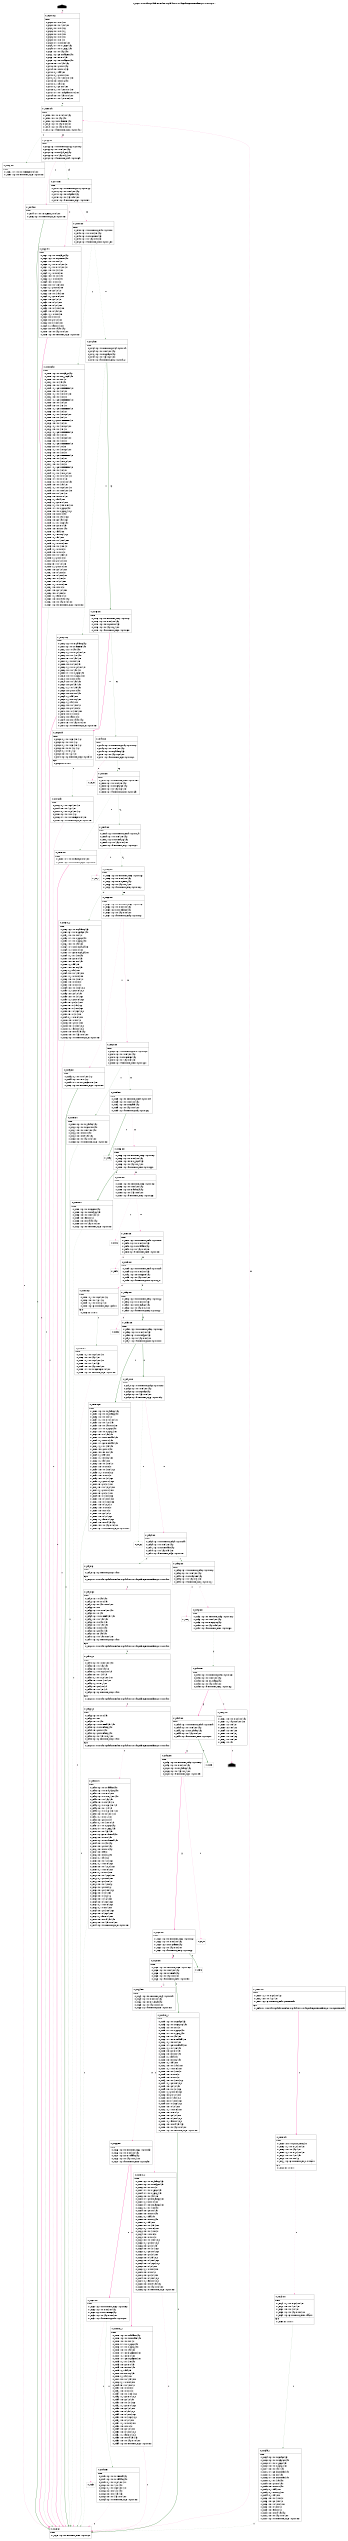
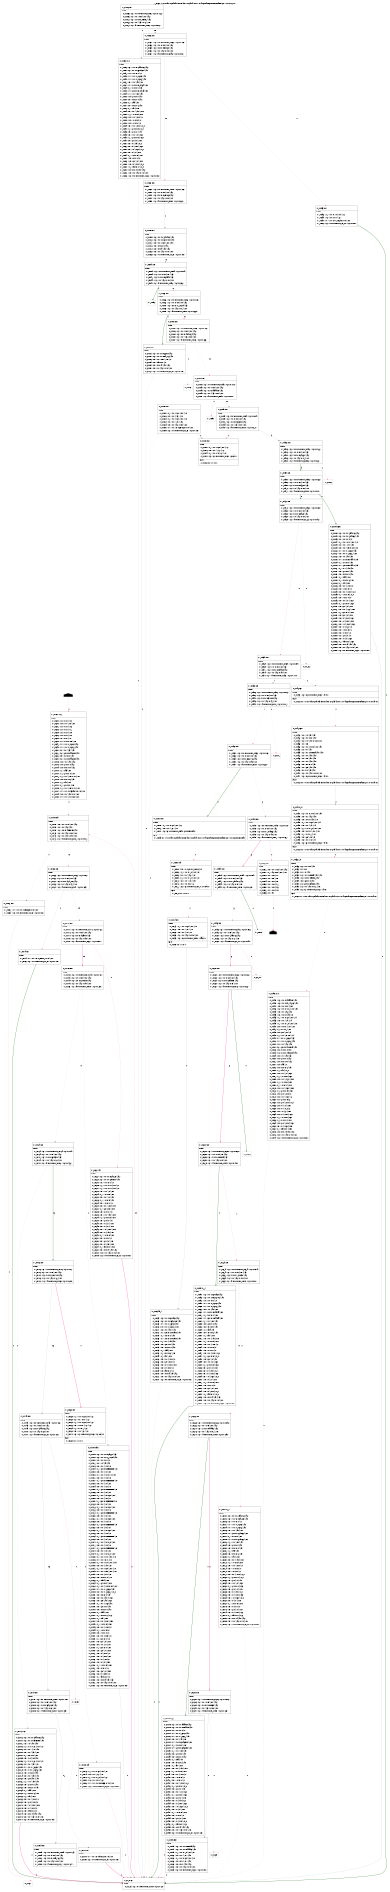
edge "0x401771 [28]" -> "0x40178d [28]": style dotted -> bold
edge "0x4019a1 [28]" -> "0x402120 [12]": added, label "1"
edge "0x401819 [28]" -> "0x401835 [28]": removed, label "14"
edge "0x40186d [28]" -> "0x401889 [28]": now "0x401d3d [27]" -> "0x401889 [28]"
edge "0x401d12 [16]" -> "0x401d22 [27]": reversed
edge "0x402120 [12]" -> "0x40212c [29]": style bold -> dotted
edge "0x401a65 [28]" -> "0x401db3 [144]": color deeppink -> darkgreen
